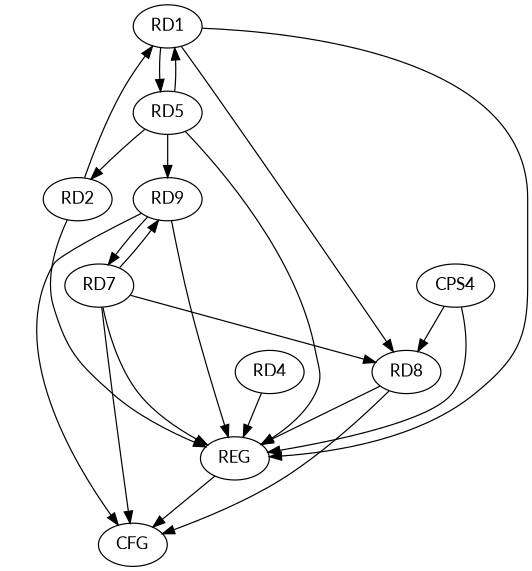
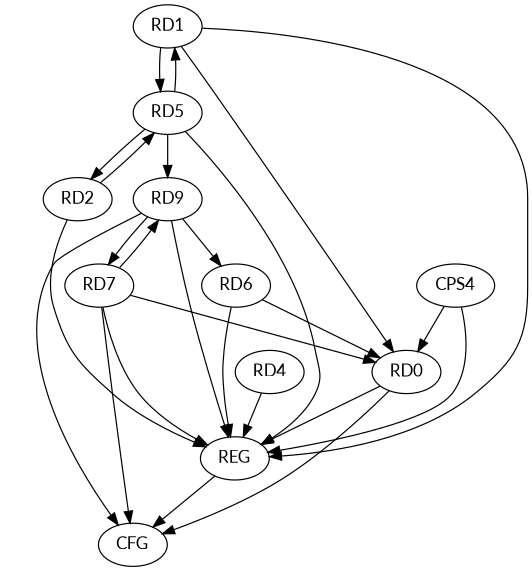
edge "RD2" -> "RD1": now "RD2" -> "RD5"
node "RD6": added
node "RD8": label "RD8" -> "RD0"
